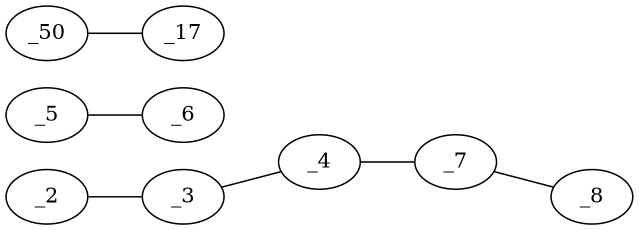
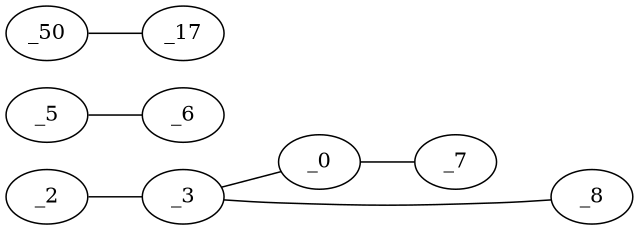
node "_4": label "_4" -> "_0"
edge "_7" -- "_8": now "_3" -- "_8"
